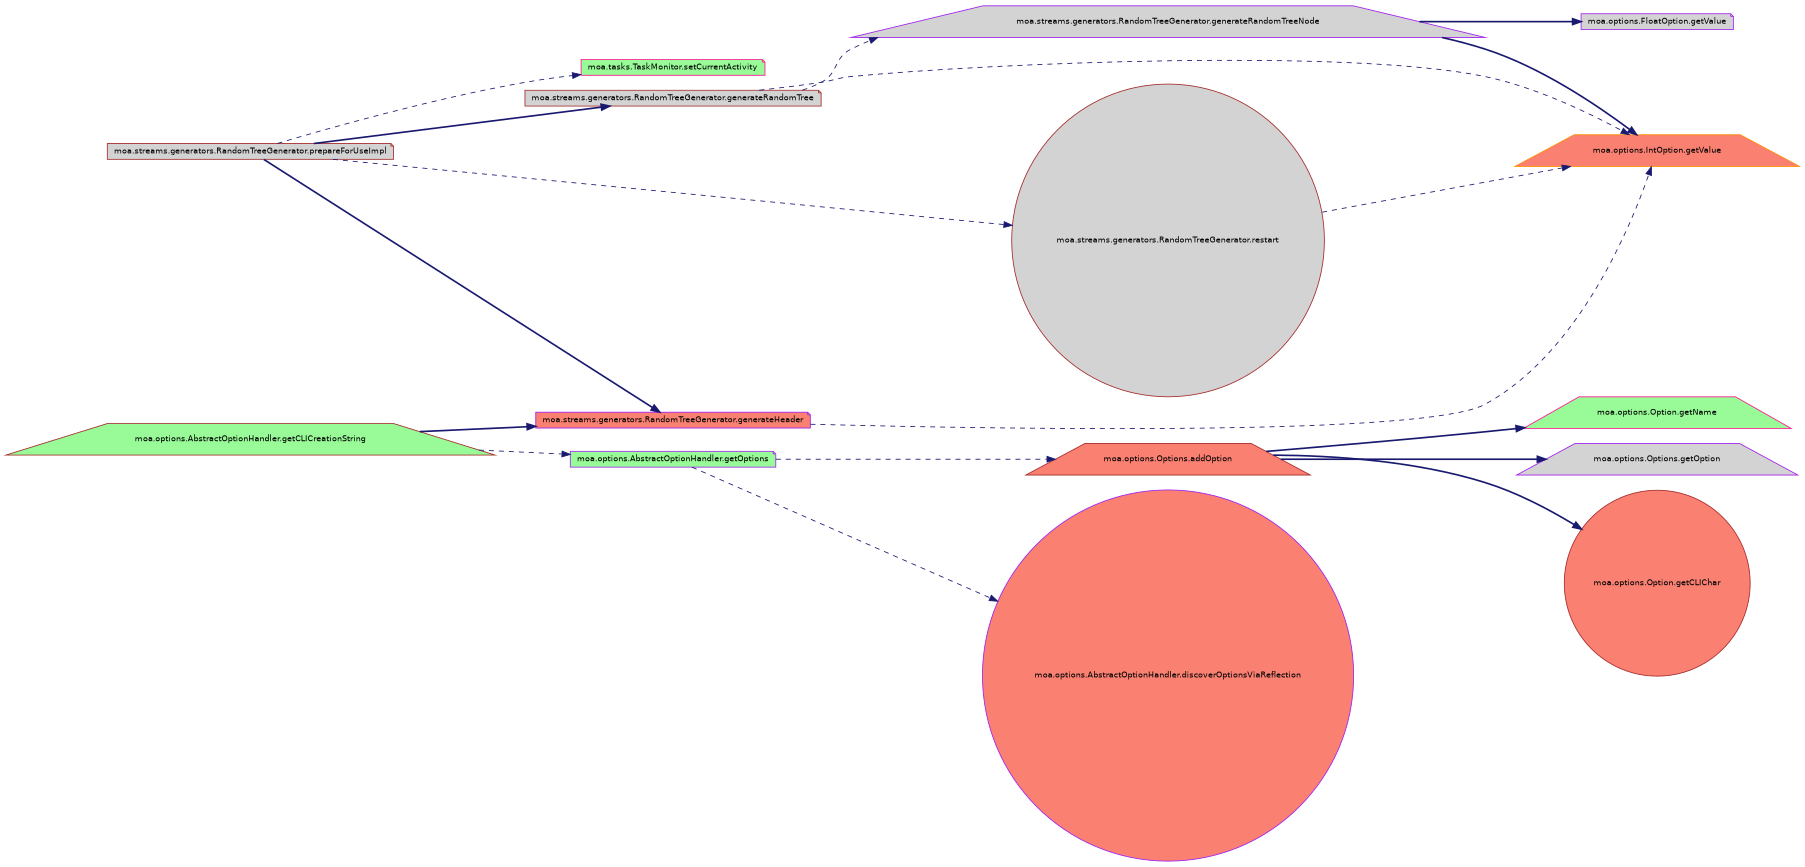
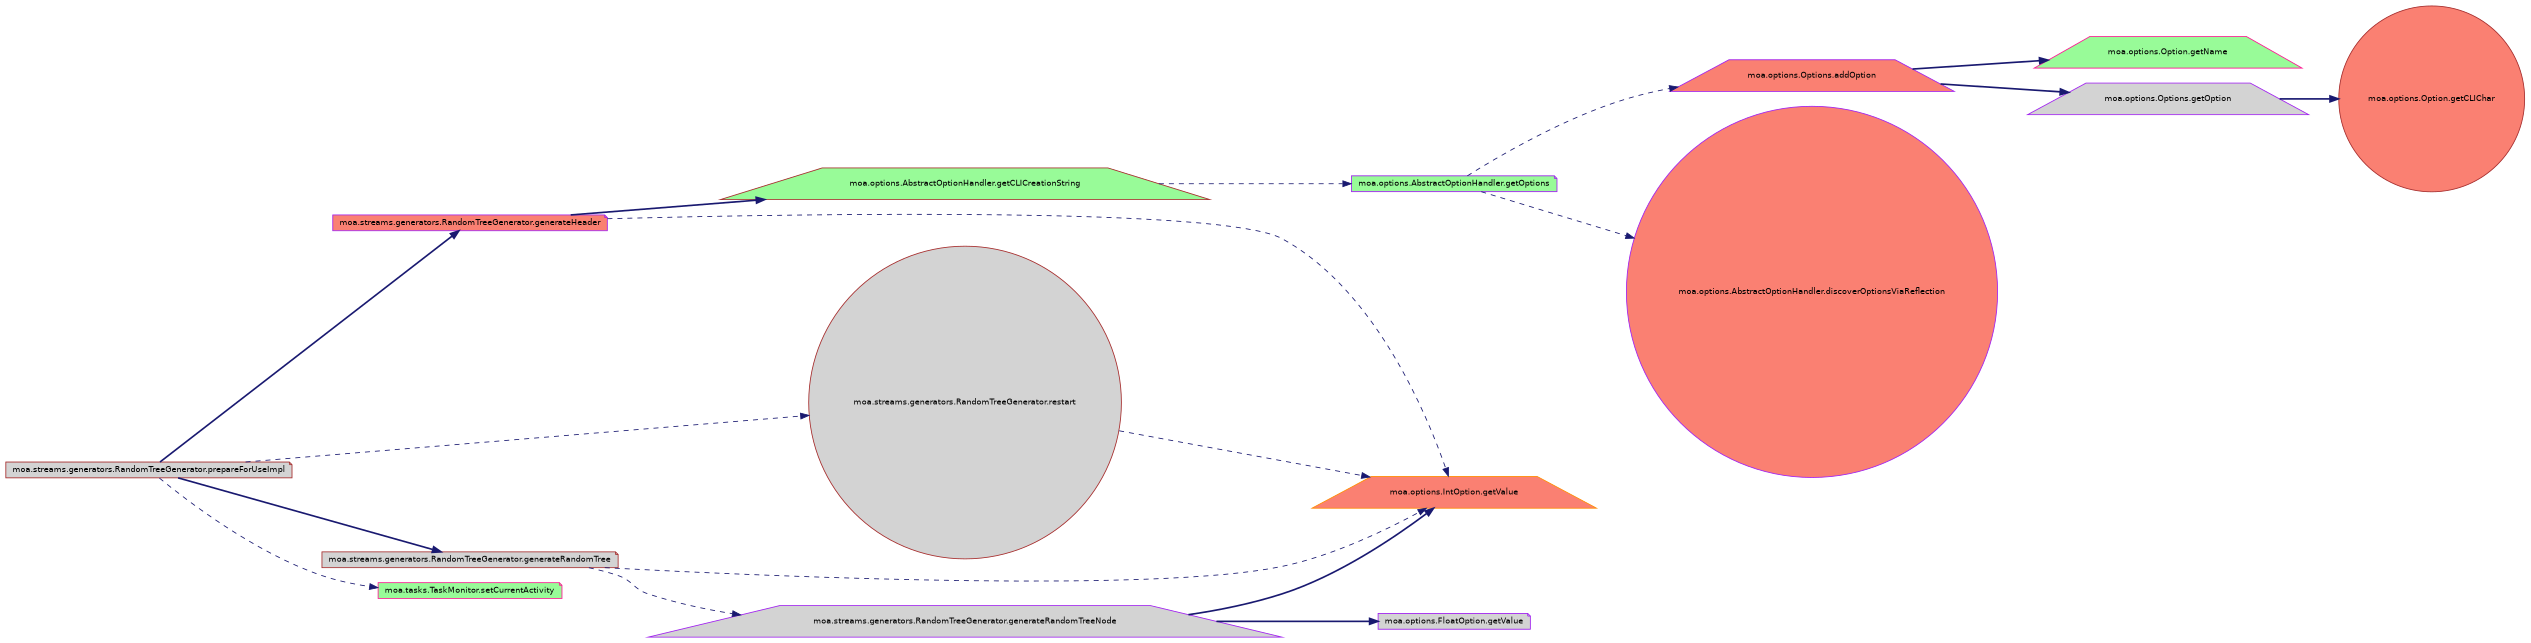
edge "moa.options.AbstractOptionHandler.getCLICreationString" -> "moa.streams.generators.RandomTreeGenerator.generateHeader": reversed
node "moa.options.Options.addOption": color brown -> purple
edge "moa.options.Options.addOption" -> "moa.options.Option.getCLIChar": now "moa.options.Options.getOption" -> "moa.options.Option.getCLIChar"
